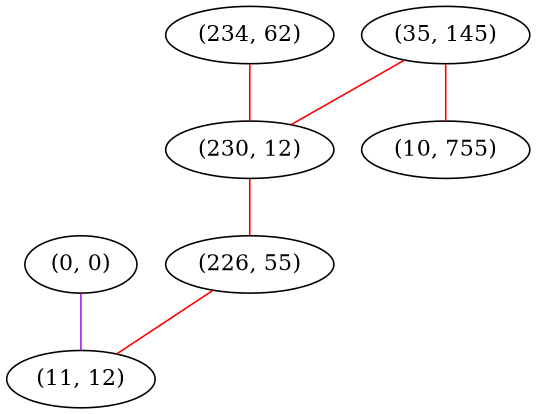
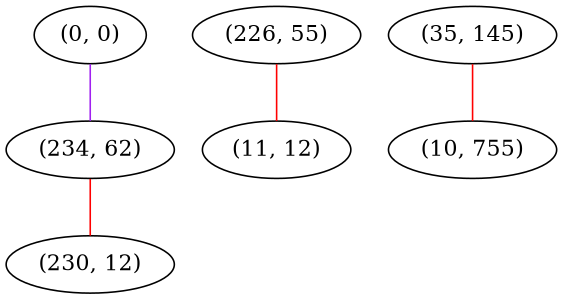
edge "(35, 145)" -- "(230, 12)": removed
edge "(230, 12)" -- "(226, 55)": removed
edge "(0, 0)" -- "(11, 12)": now "(0, 0)" -- "(234, 62)"
